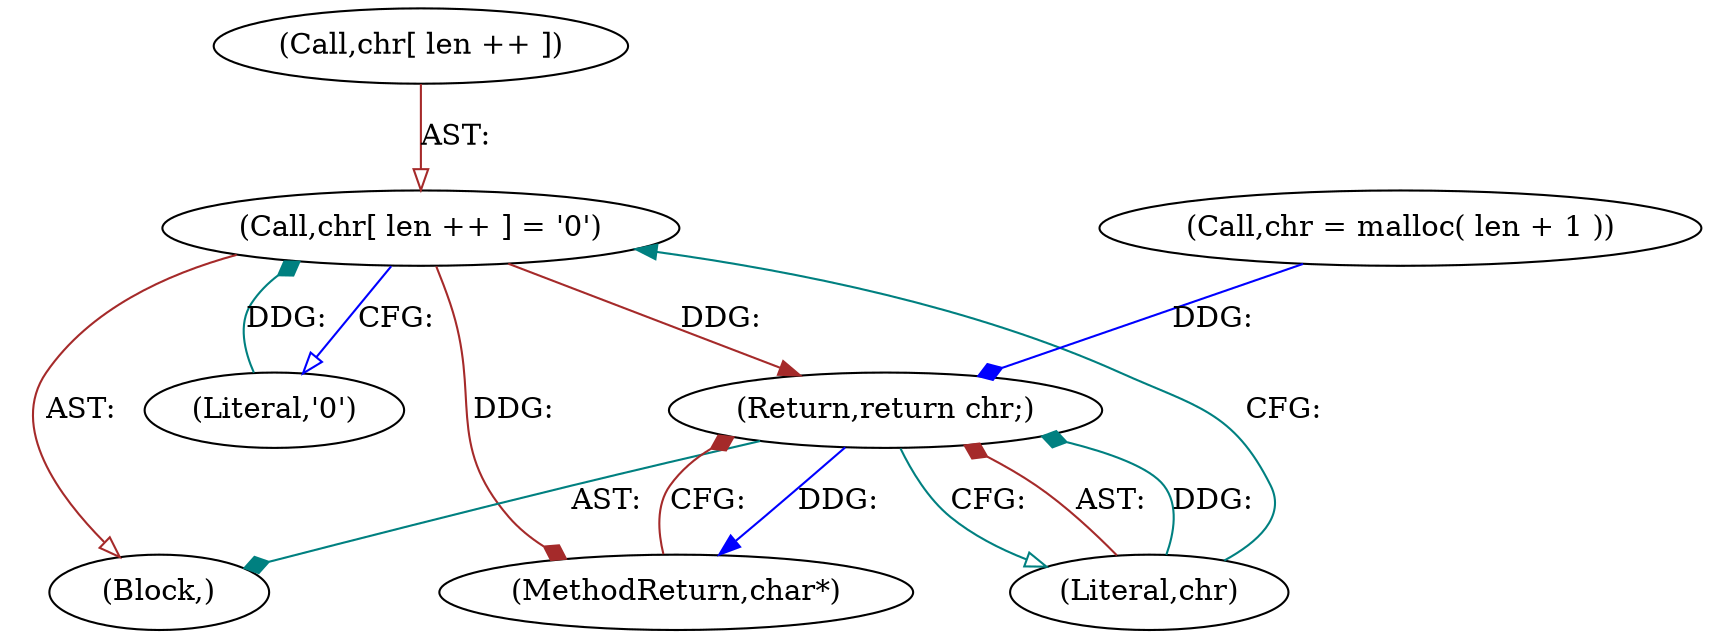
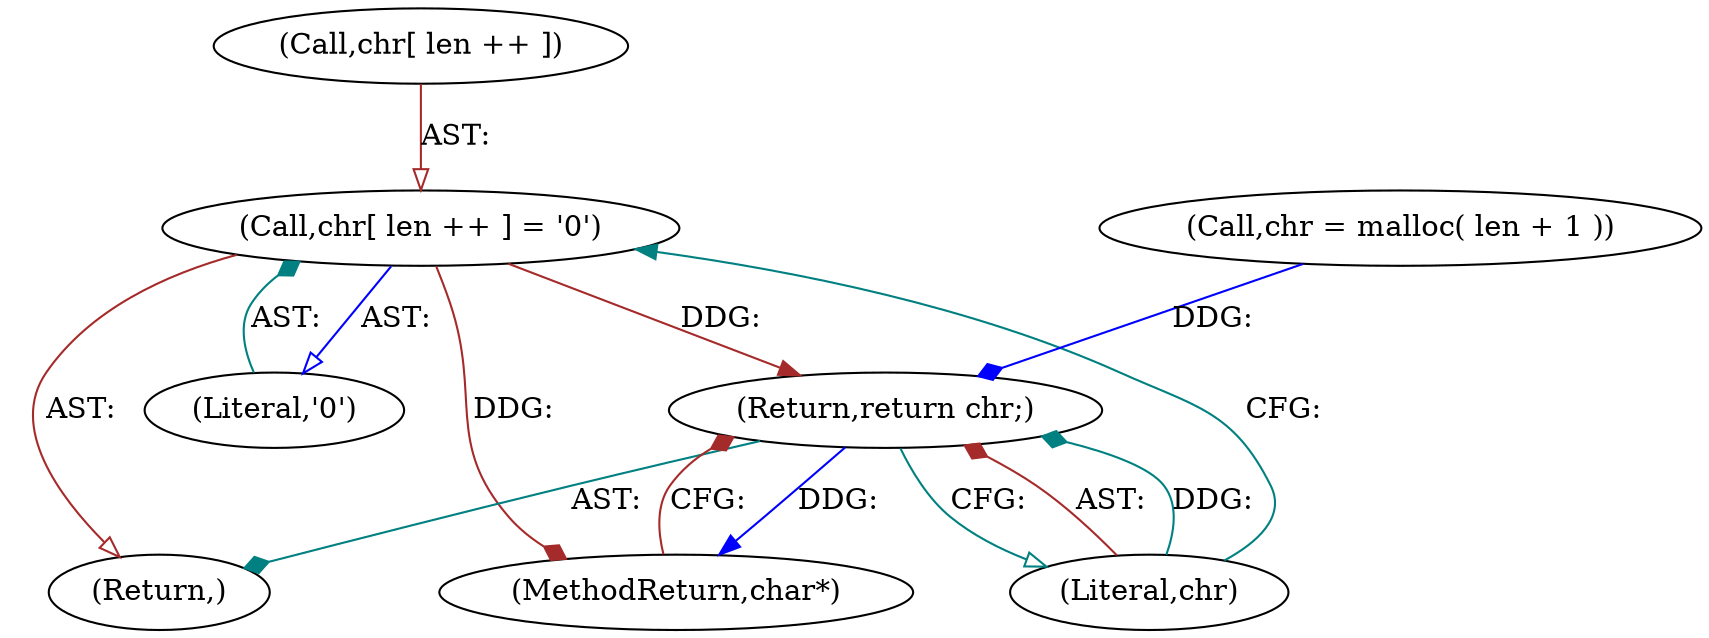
edge "(Literal,'0')" -> "(Call,chr[ len ++ ] = '0')": label "DDG: " -> "AST: "
edge "(Call,chr[ len ++ ] = '0')" -> "(Literal,'0')": label "CFG: " -> "AST: "
node "(Block,)": label "(Block,)" -> "(Return,)"
